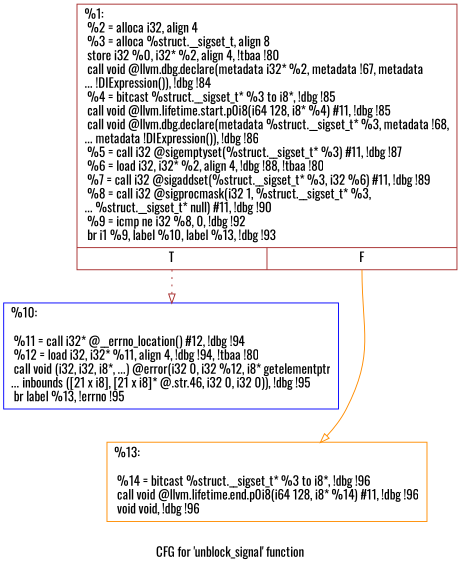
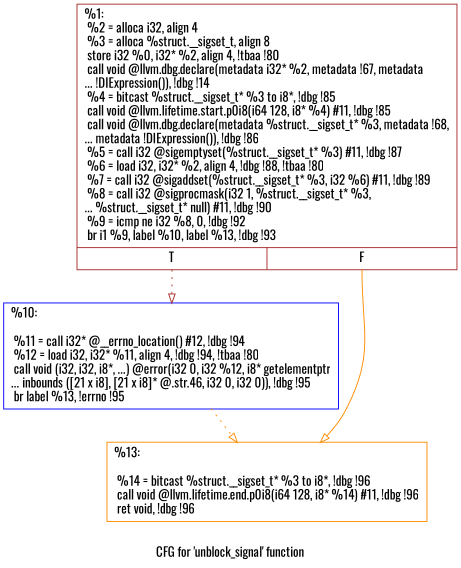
node "%1:": text "... !DIExpression()), !dbg !84" -> "... !DIExpression()), !dbg !14"
edge "%10:" -> "%13:": added
node "%13:": text "void void, !dbg !96" -> "ret void, !dbg !96"
